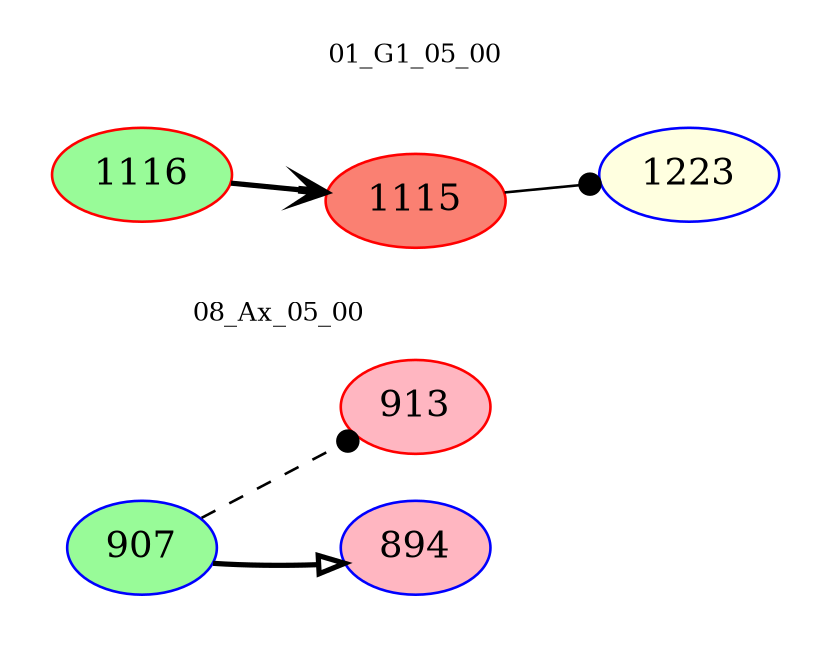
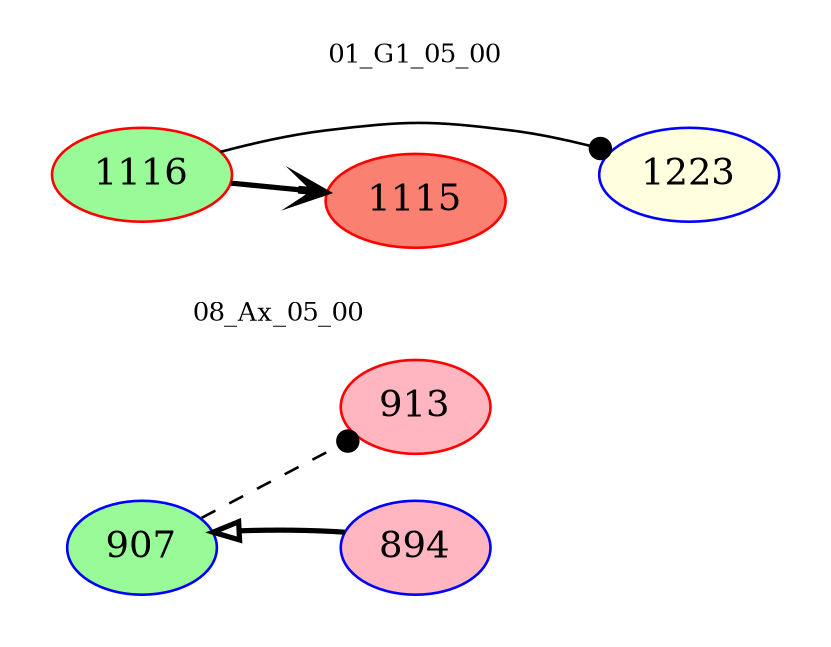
edge "1115" -> "1223": now "1116" -> "1223"
edge "907" -> "894": reversed
